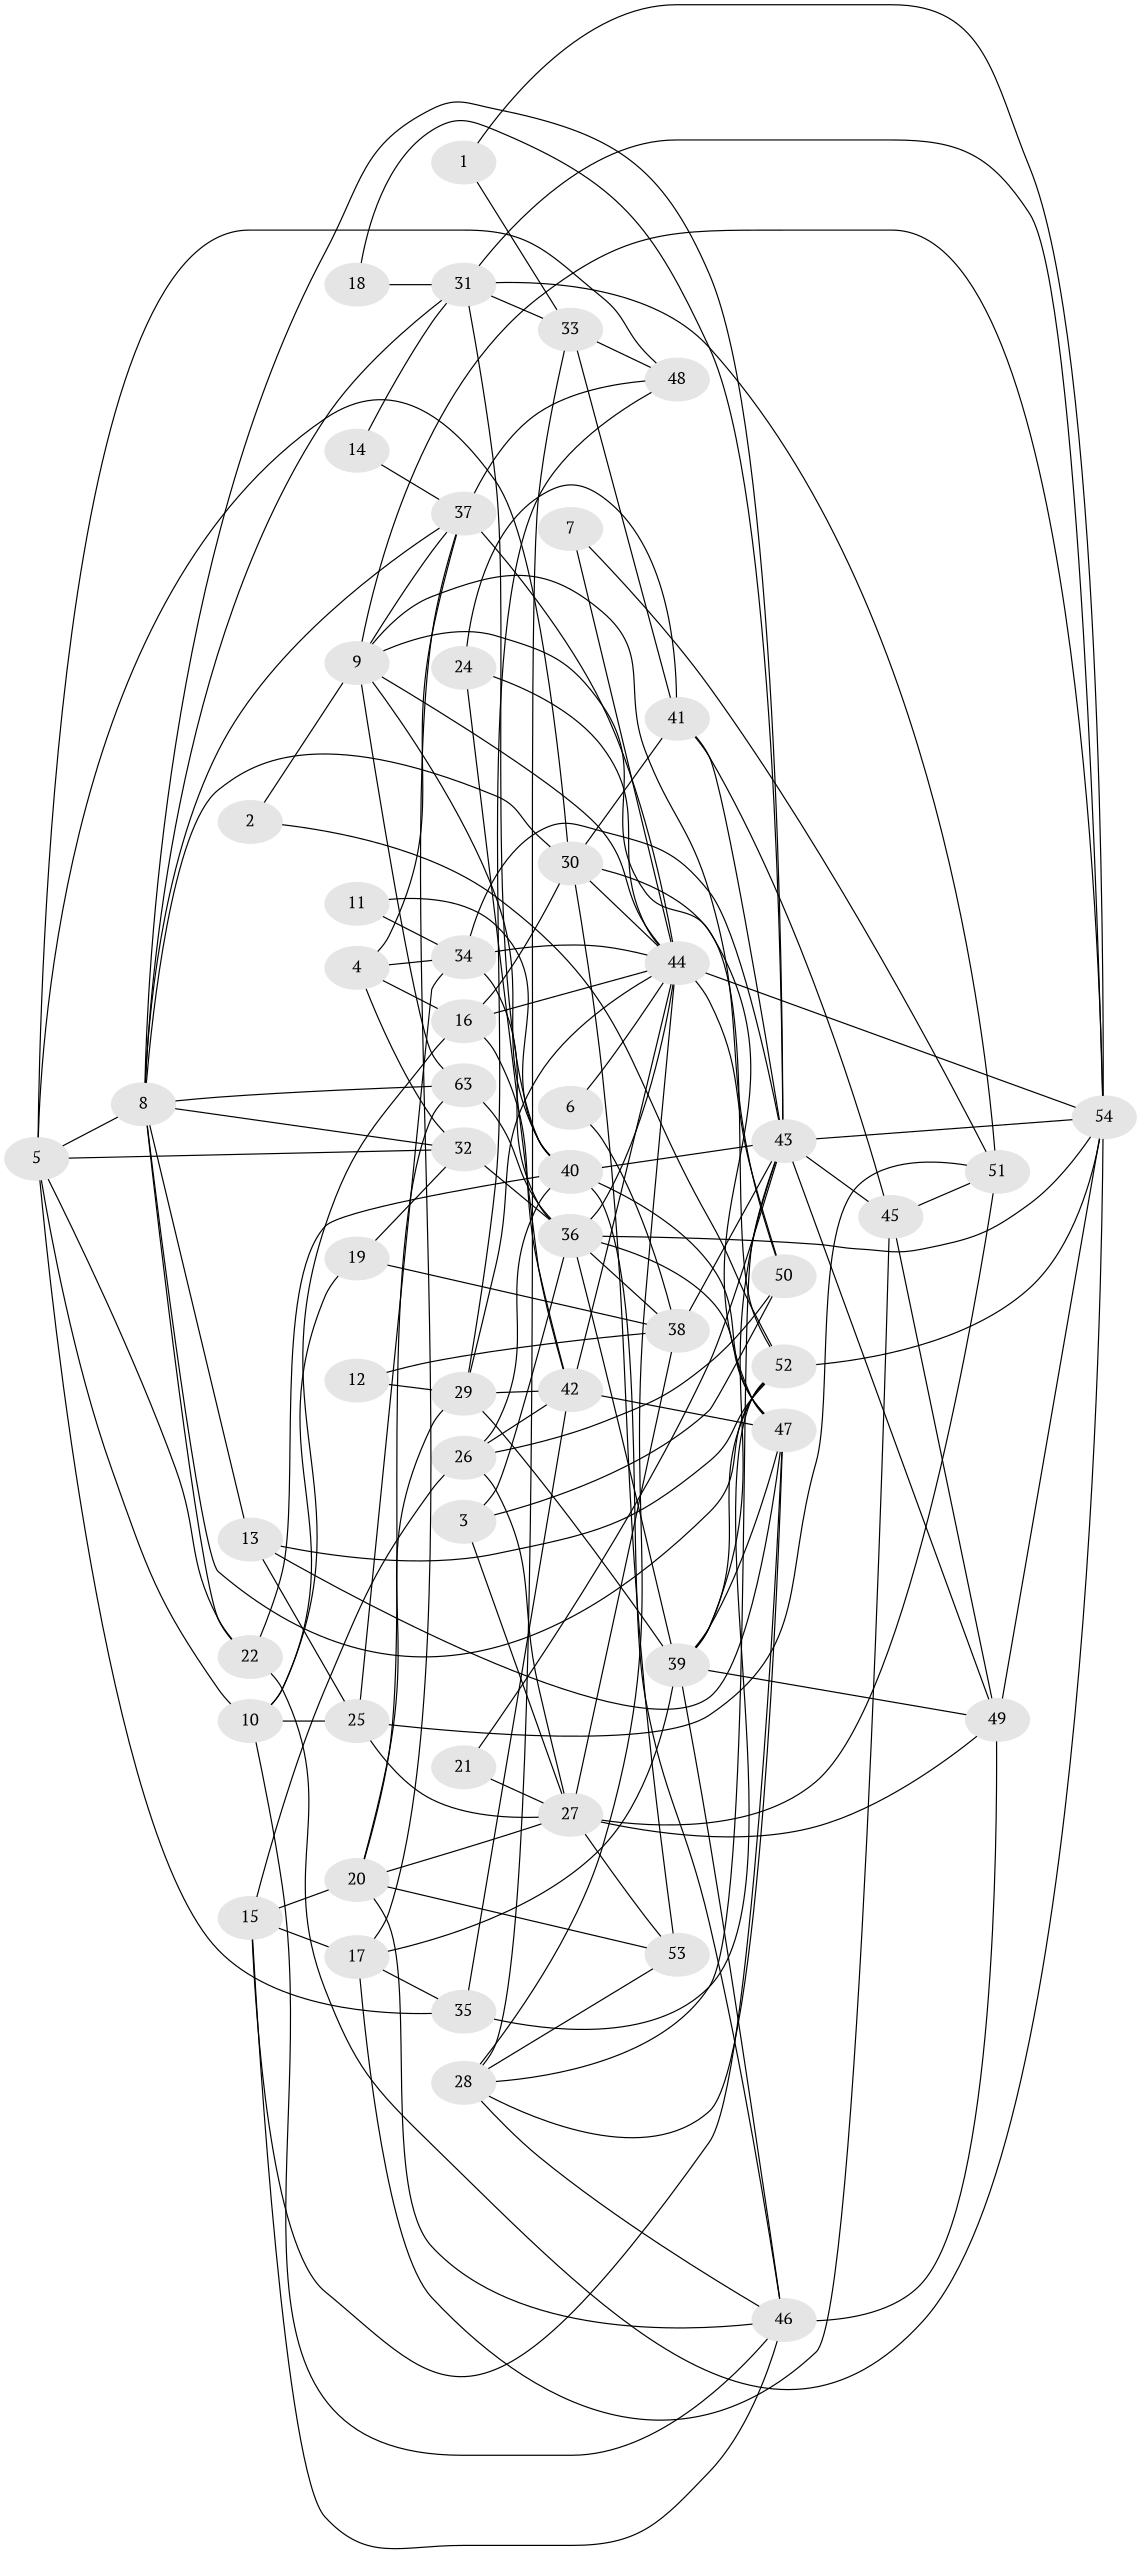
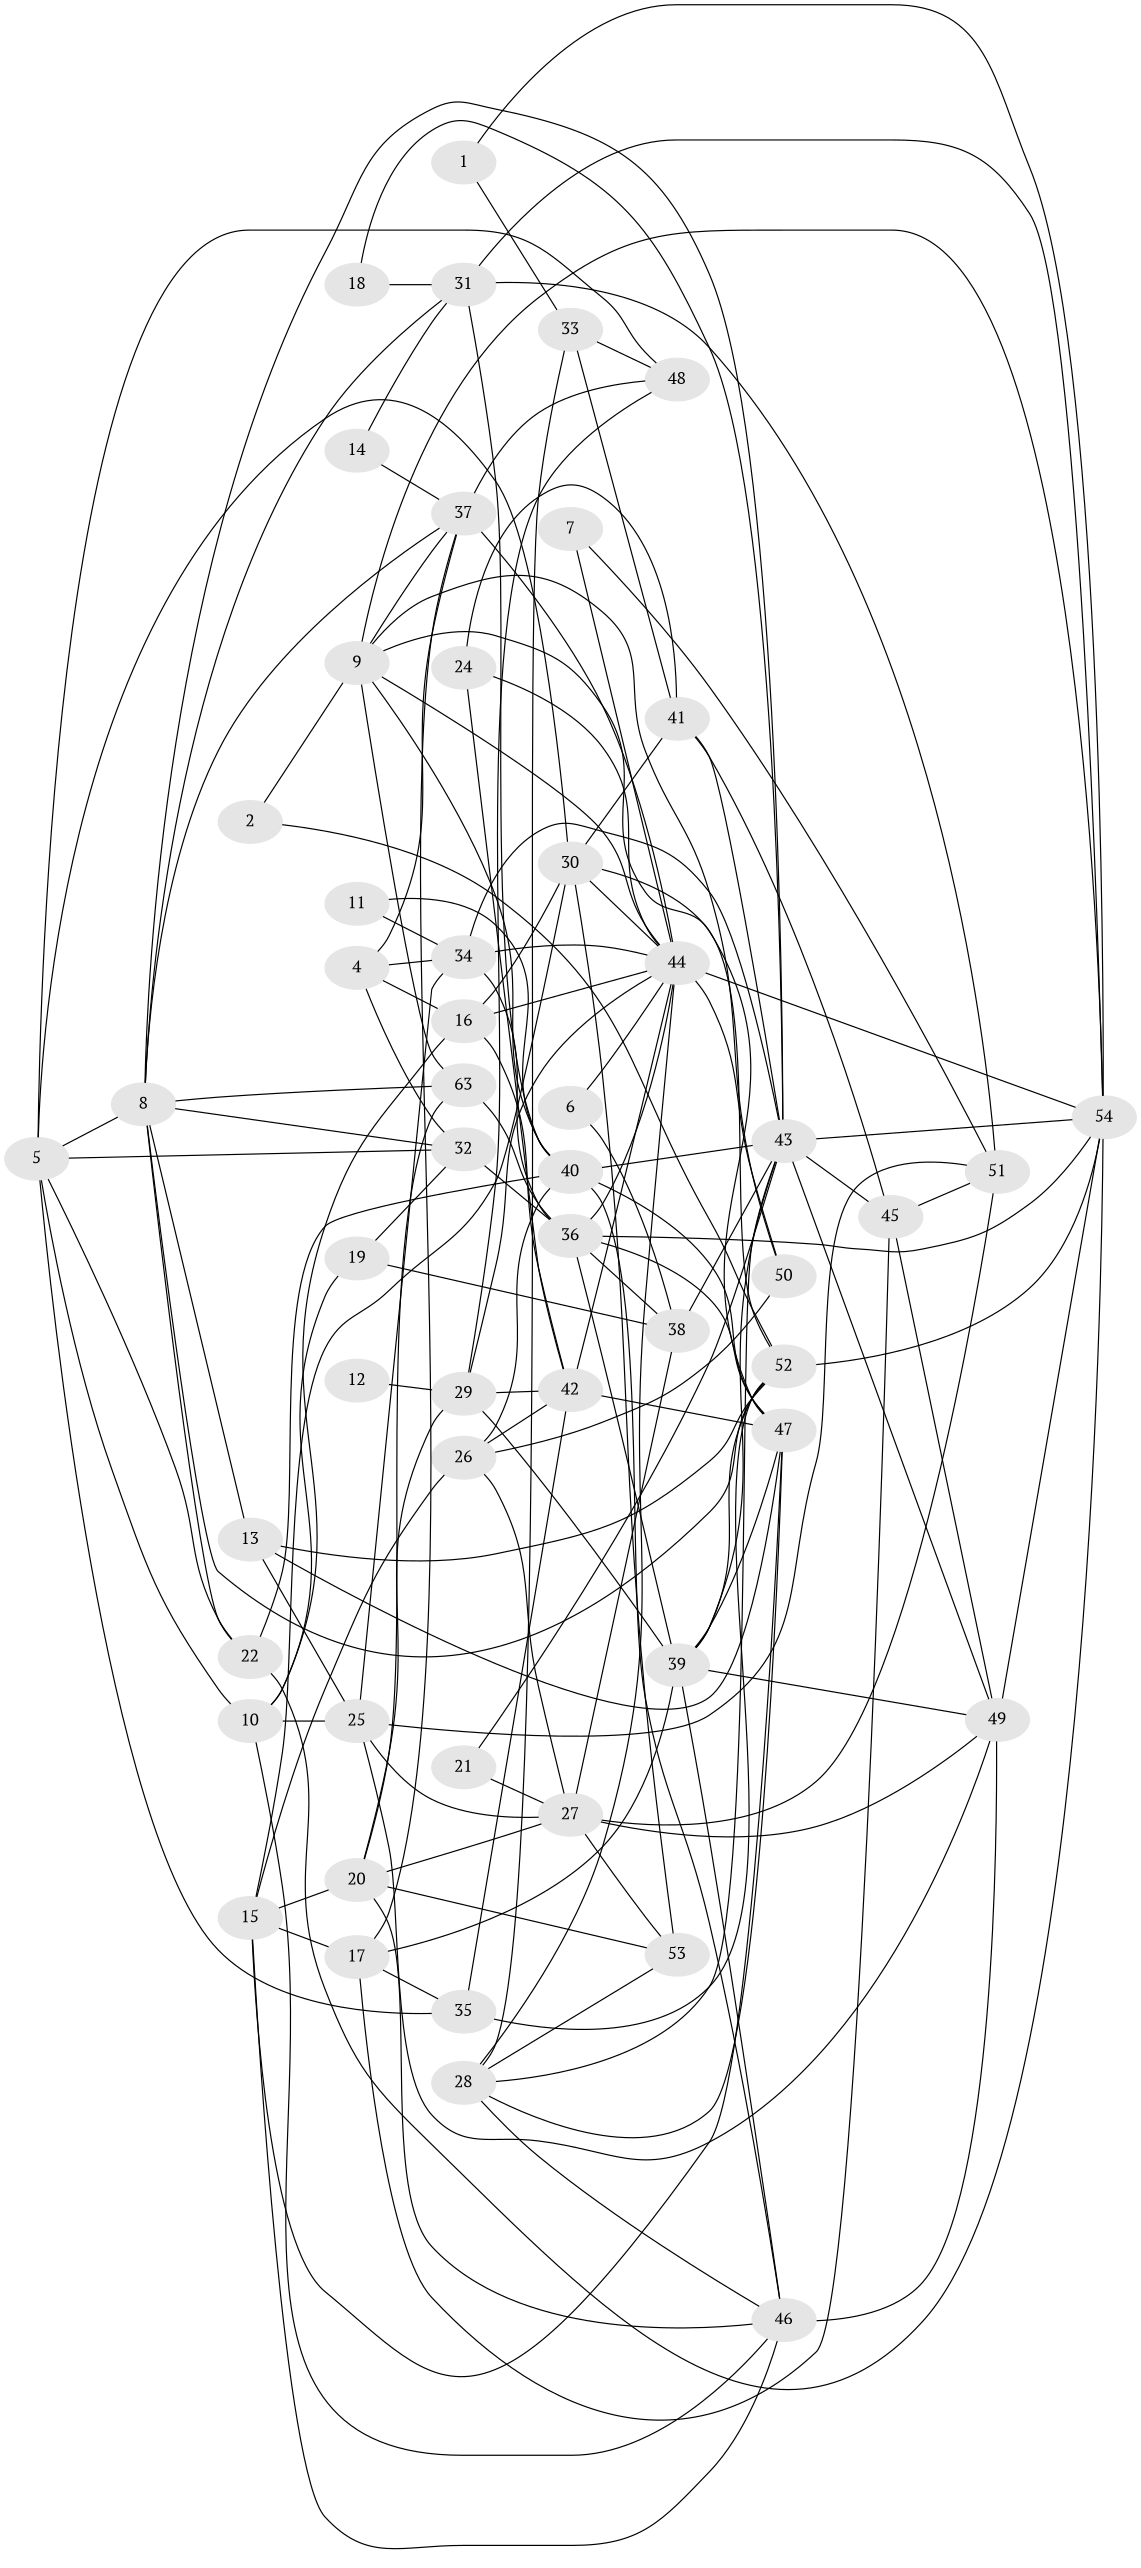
edge "31" -- "33": removed
edge "30" -- "8": now "30" -- "15"
edge "38" -- "12": removed
node "3": removed
edge "49" -- "25": added
